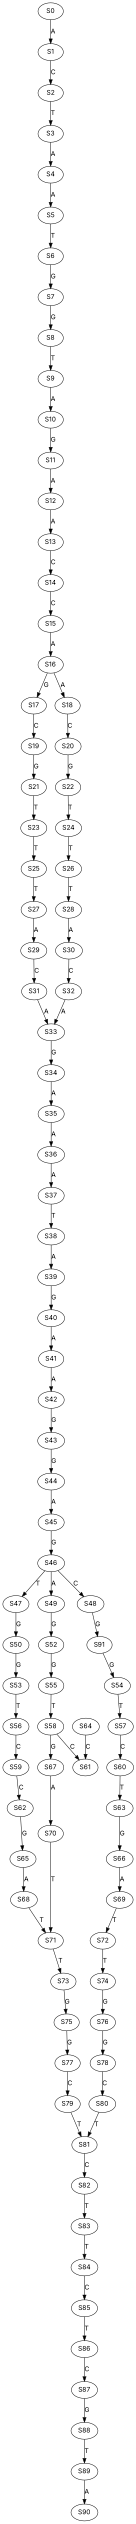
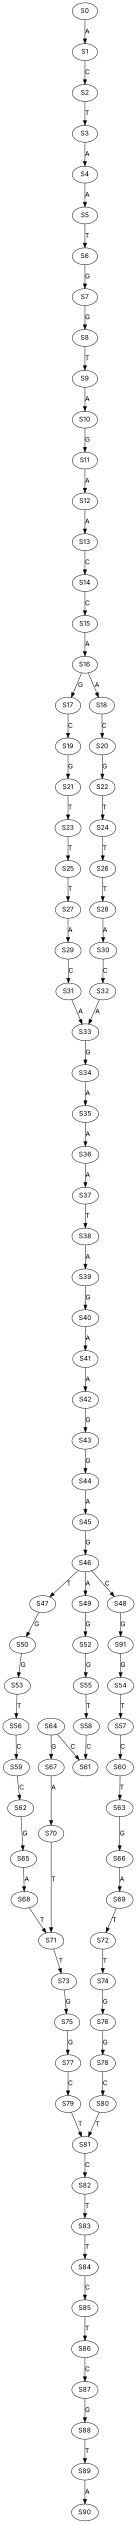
edge "S58" -> "S67": now "S64" -> "S67"
